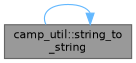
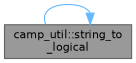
node "camp_util::string_to _string": label "camp_util::string_to _string" -> "camp_util::string_to _logical"
